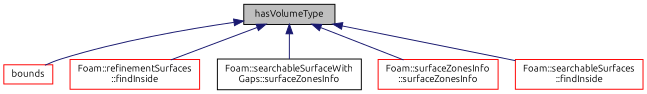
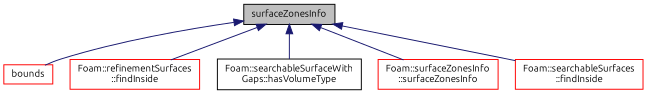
node "hasVolumeType": label "hasVolumeType" -> "surfaceZonesInfo"
node "Foam::searchableSurfaceWith Gaps::surfaceZonesInfo": label "Foam::searchableSurfaceWith Gaps::surfaceZonesInfo" -> "Foam::searchableSurfaceWith Gaps::hasVolumeType"
